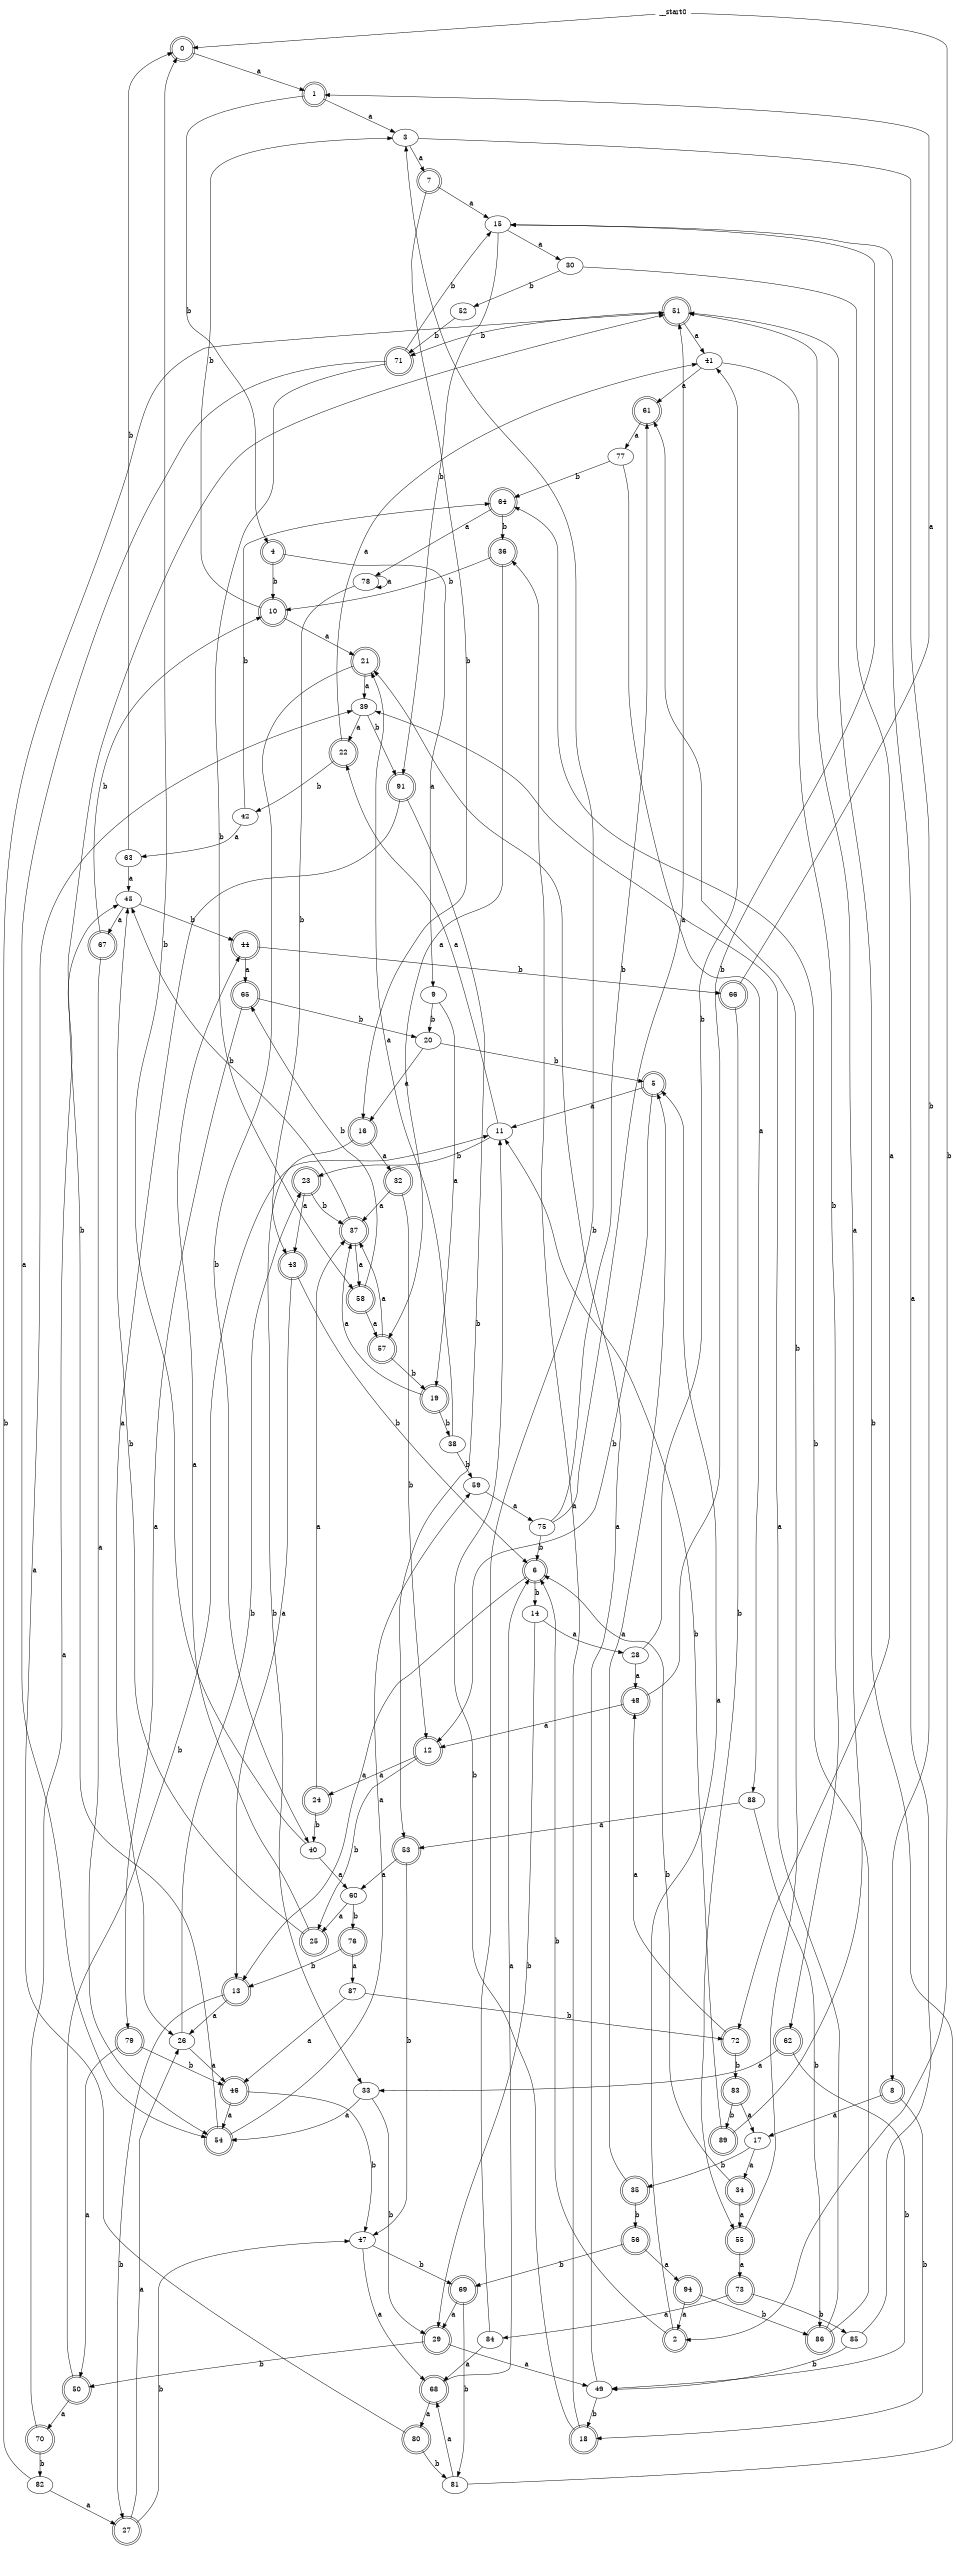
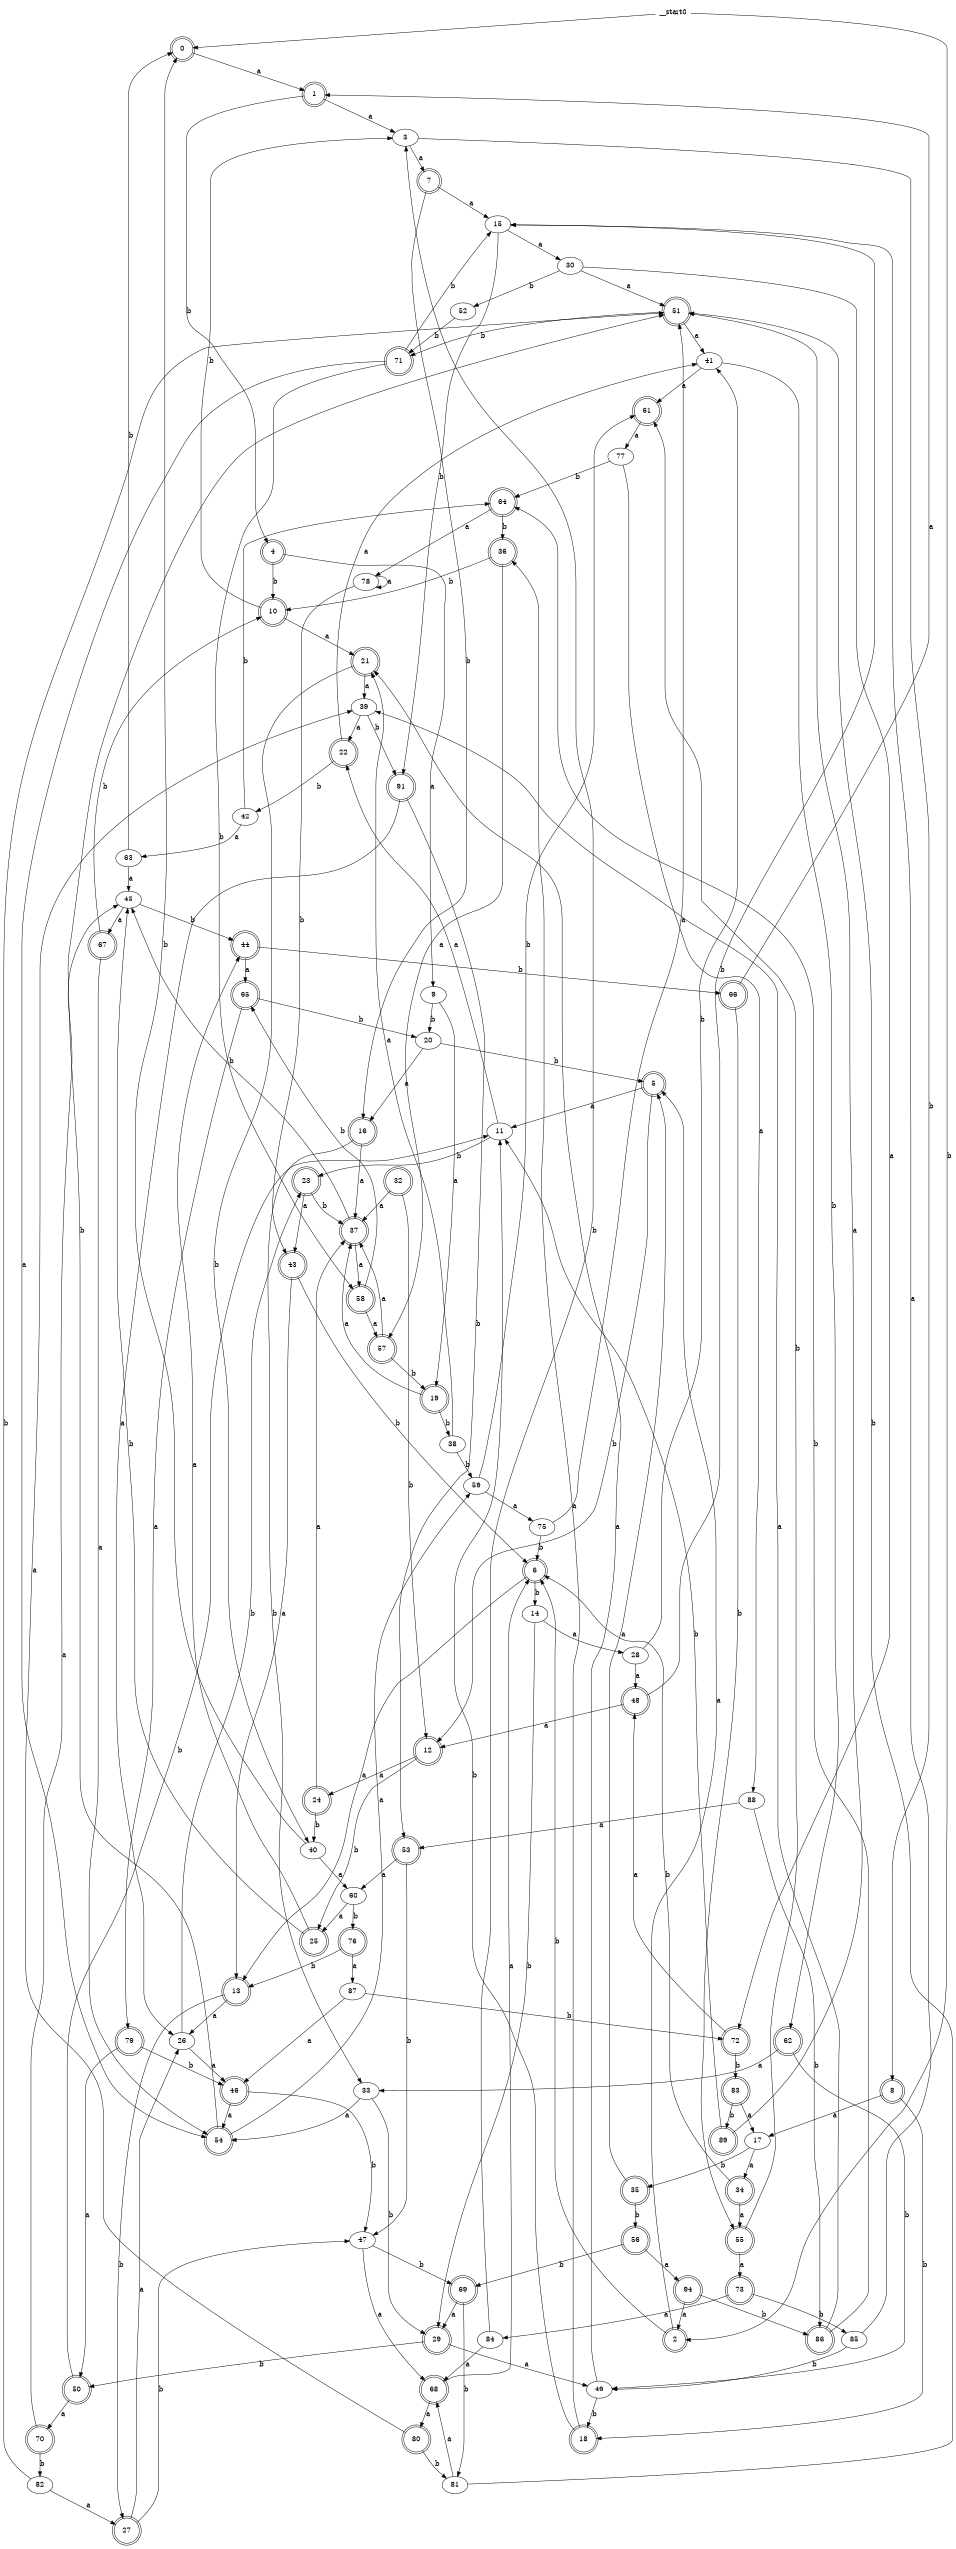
edge "30" -> "51": added, label "a"
edge "75" -> "61": now "59" -> "61"
edge "16" -> "32": now "16" -> "37"
